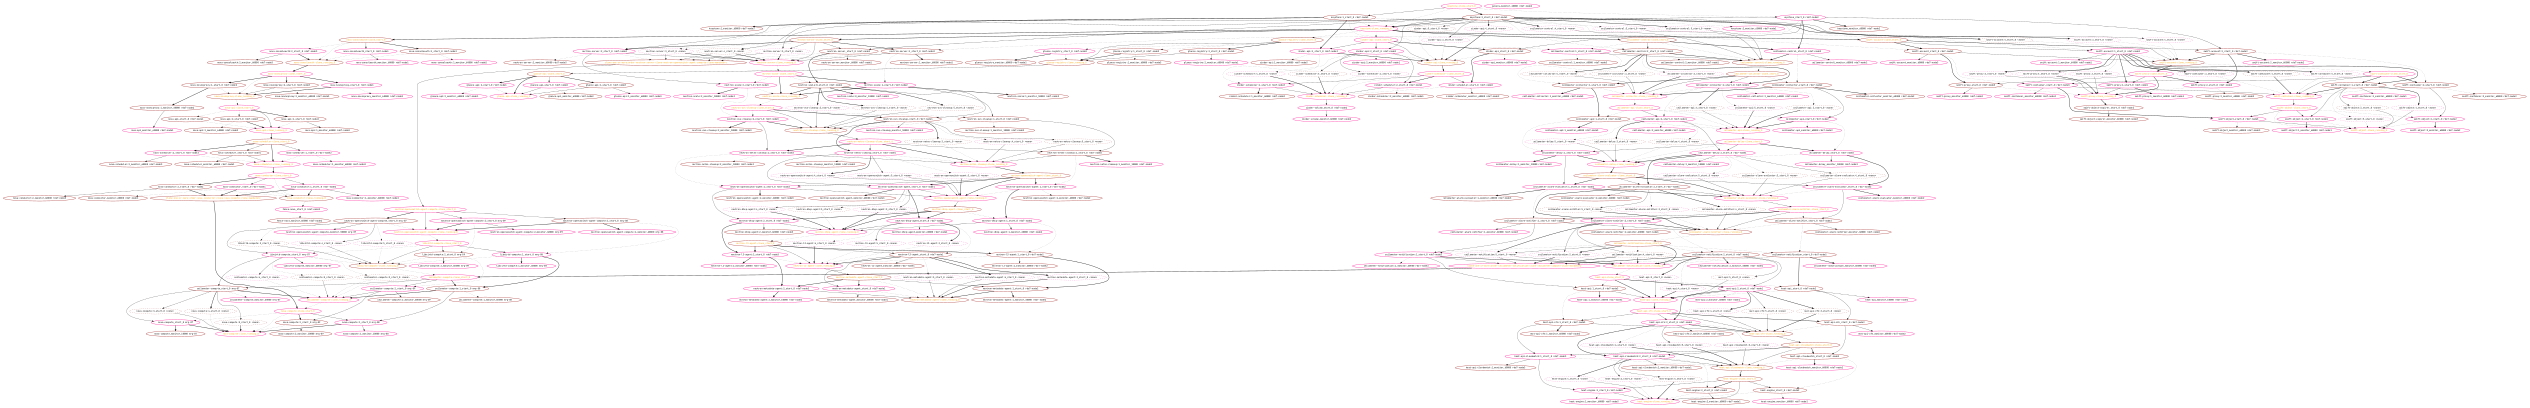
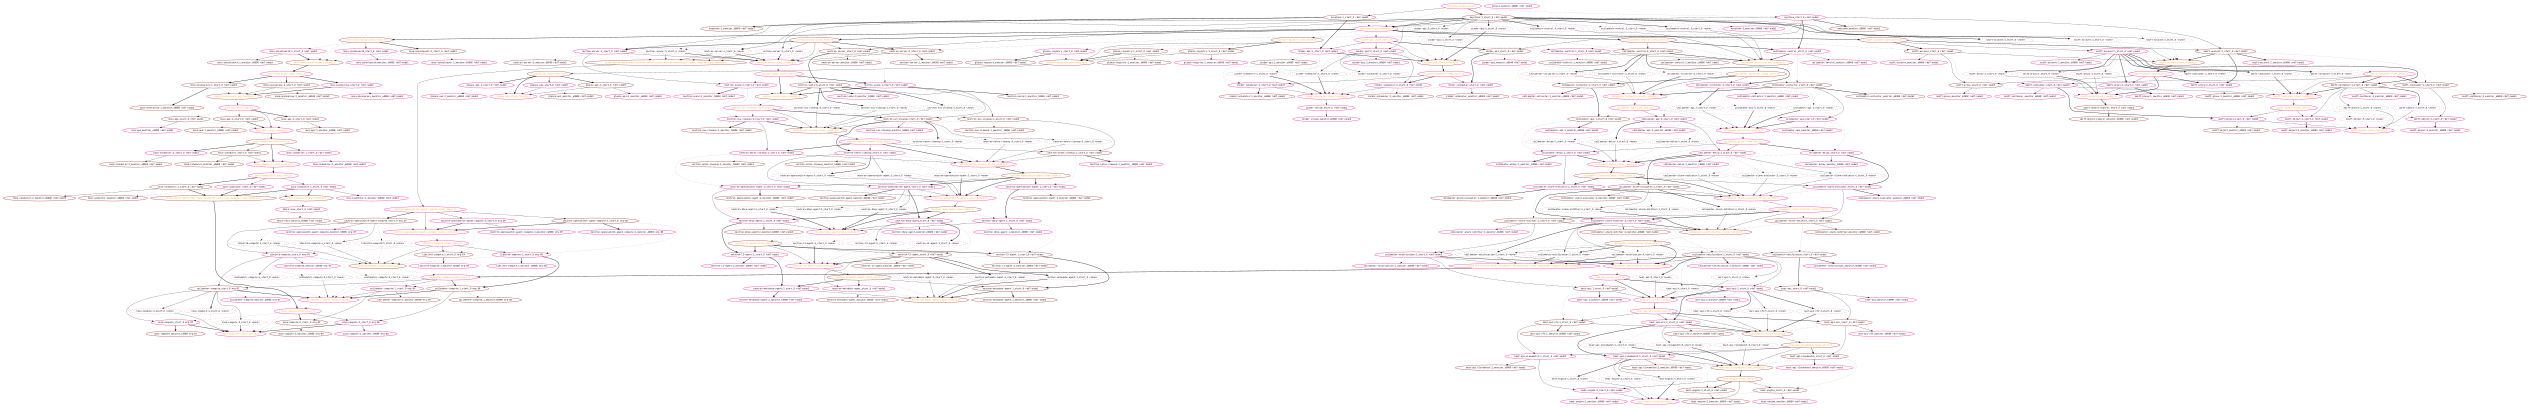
edge "swift-account_start_0 rdo7-node3" -> "swift-proxy_start_0 rdo7-node3": style bold -> solid
edge "nova-novncproxy:1_monitor_60000 rdo7-node2" -> "nova-api_monitor_60000 rdo7-node1": now "nova-api_start_0 rdo7-node1" -> "nova-api_monitor_60000 rdo7-node1"
